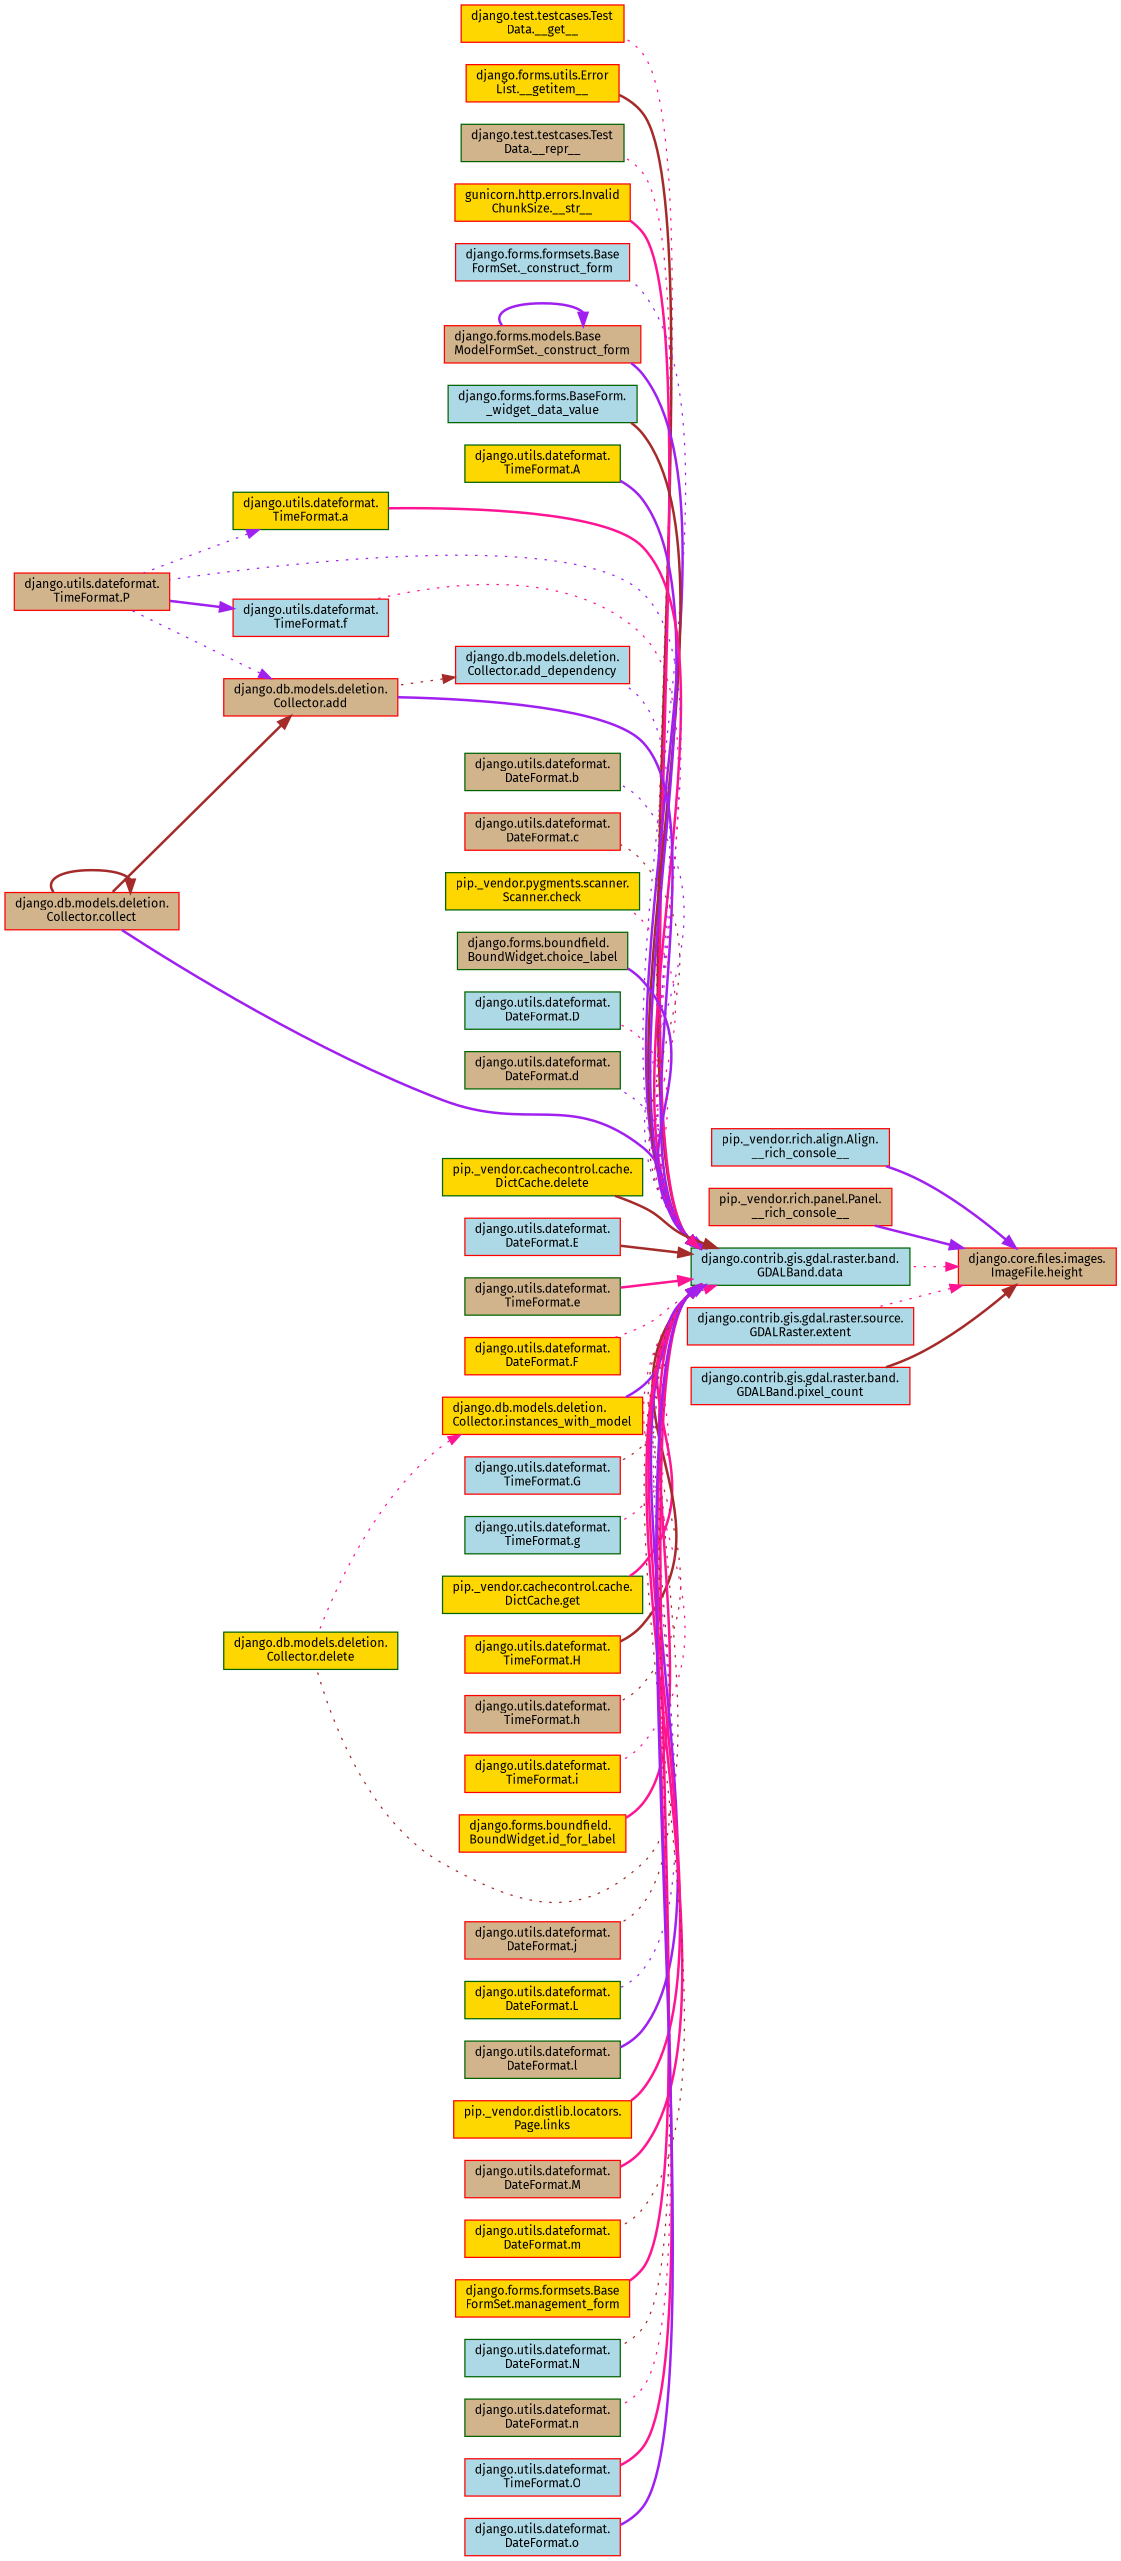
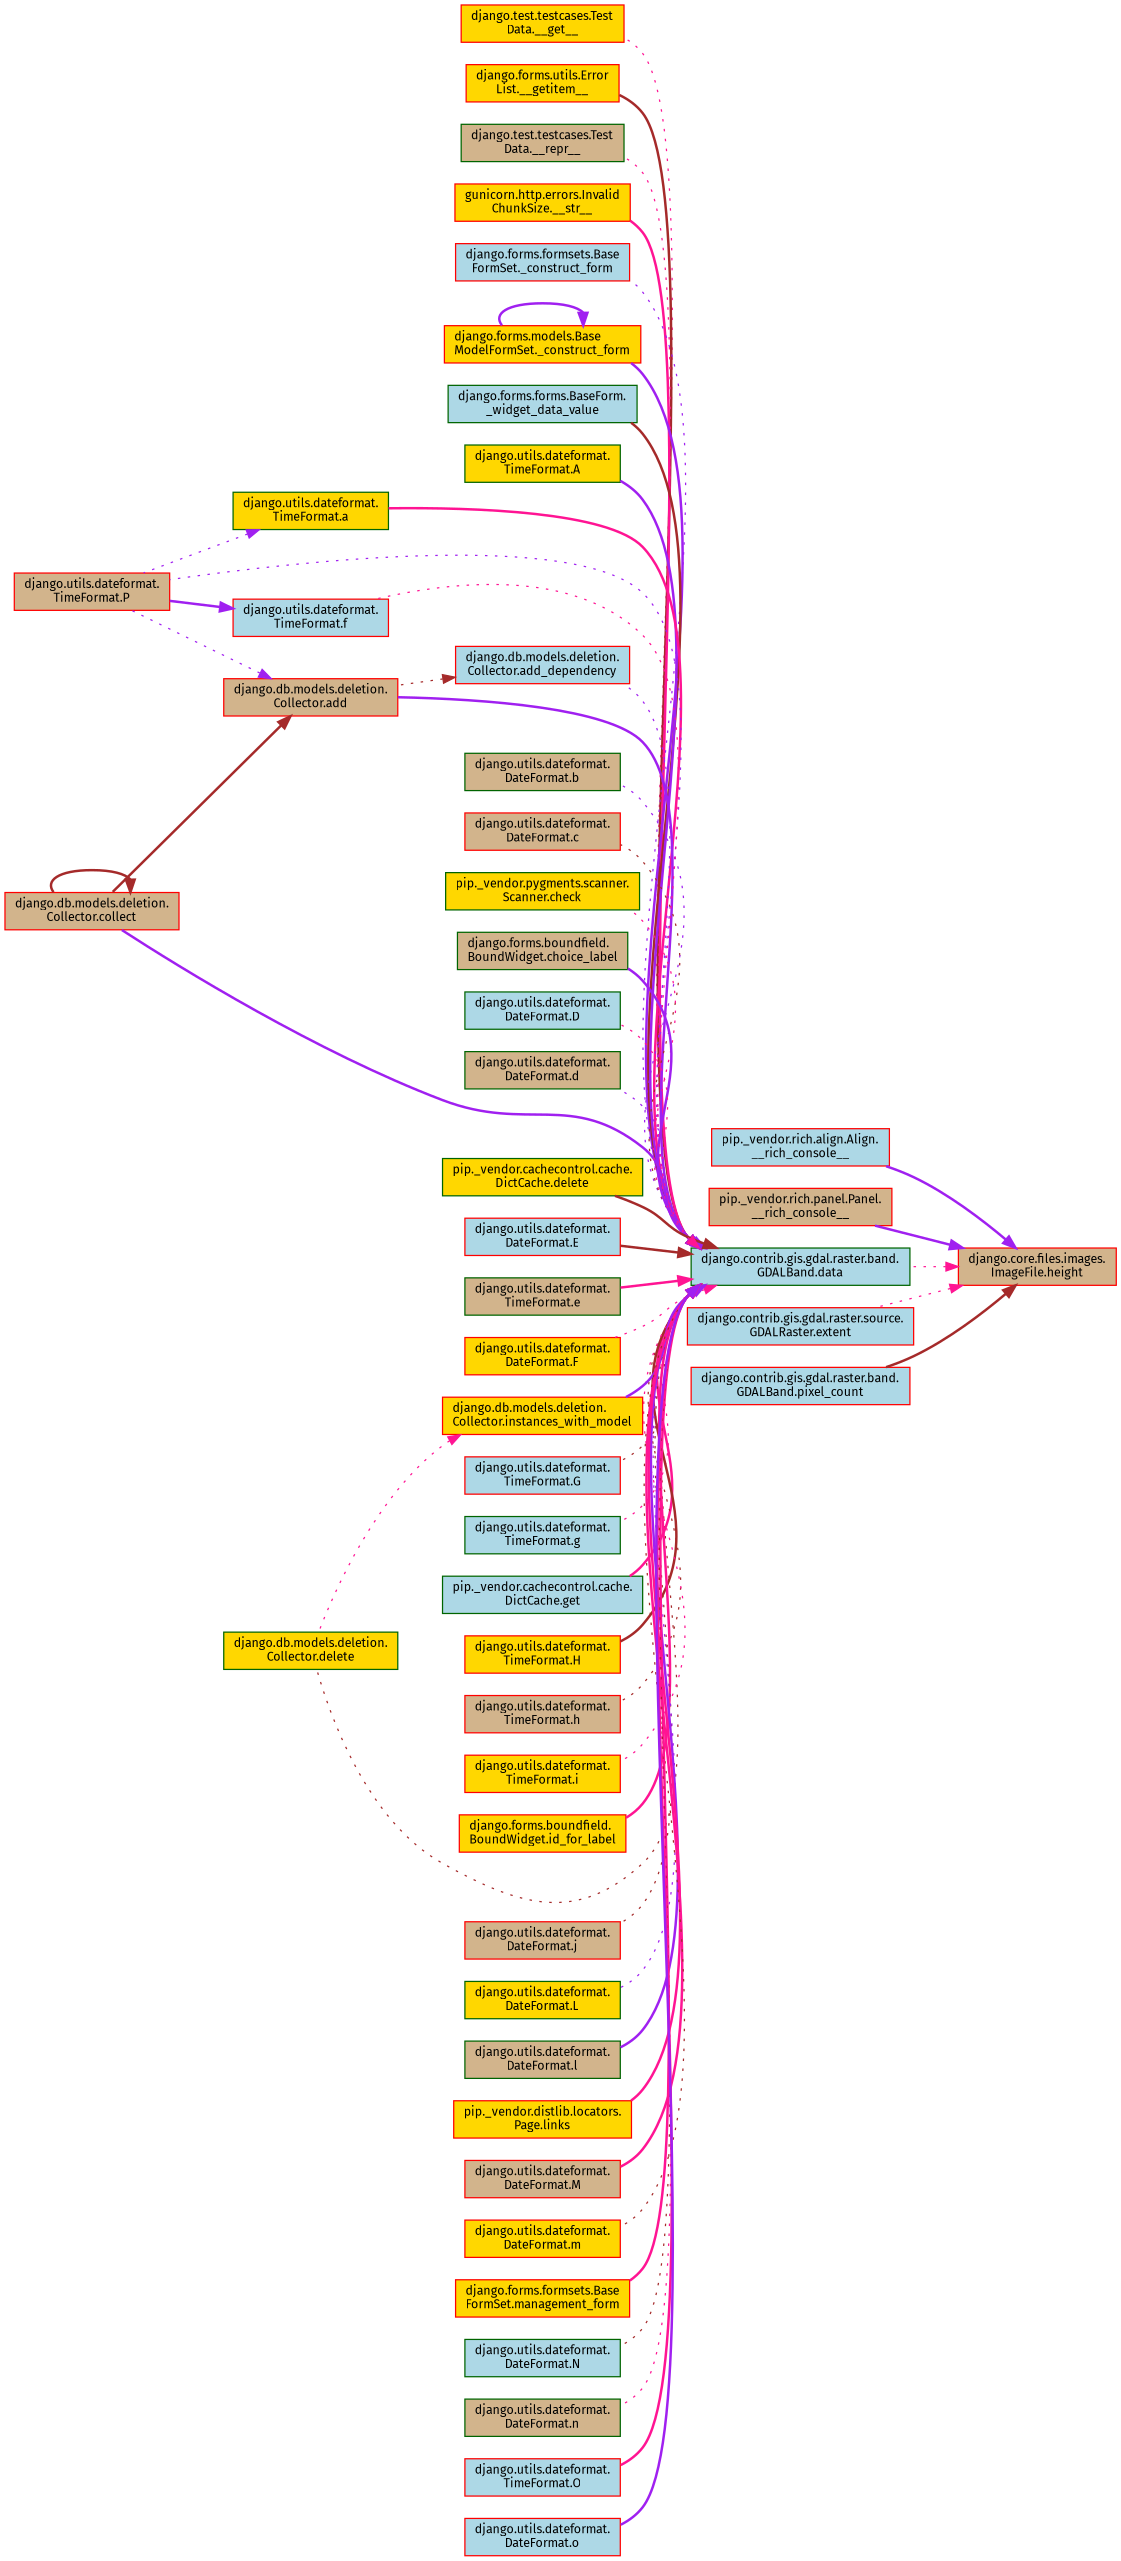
node "django.forms.models.Base ModelFormSet._construct_form": fillcolor tan -> gold
node "pip._vendor.cachecontrol.cache. DictCache.get": fillcolor gold -> lightblue
